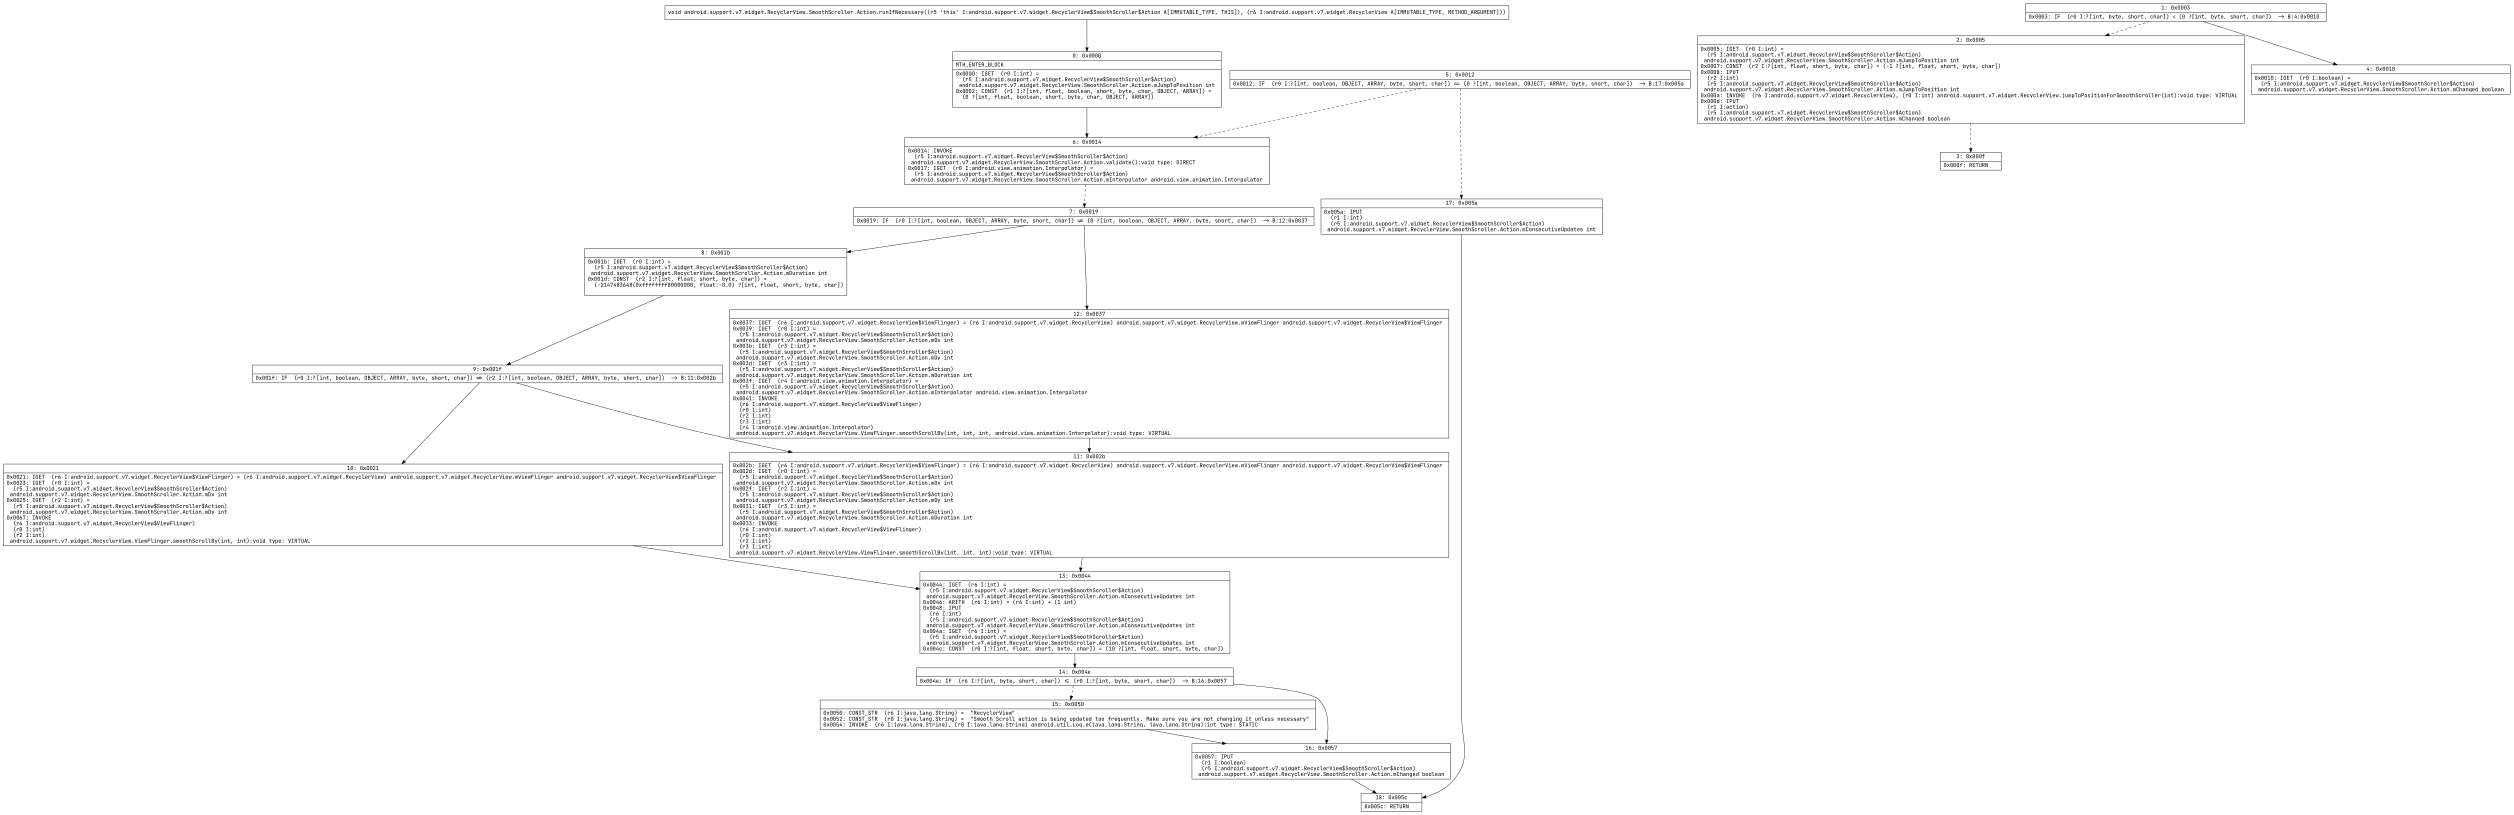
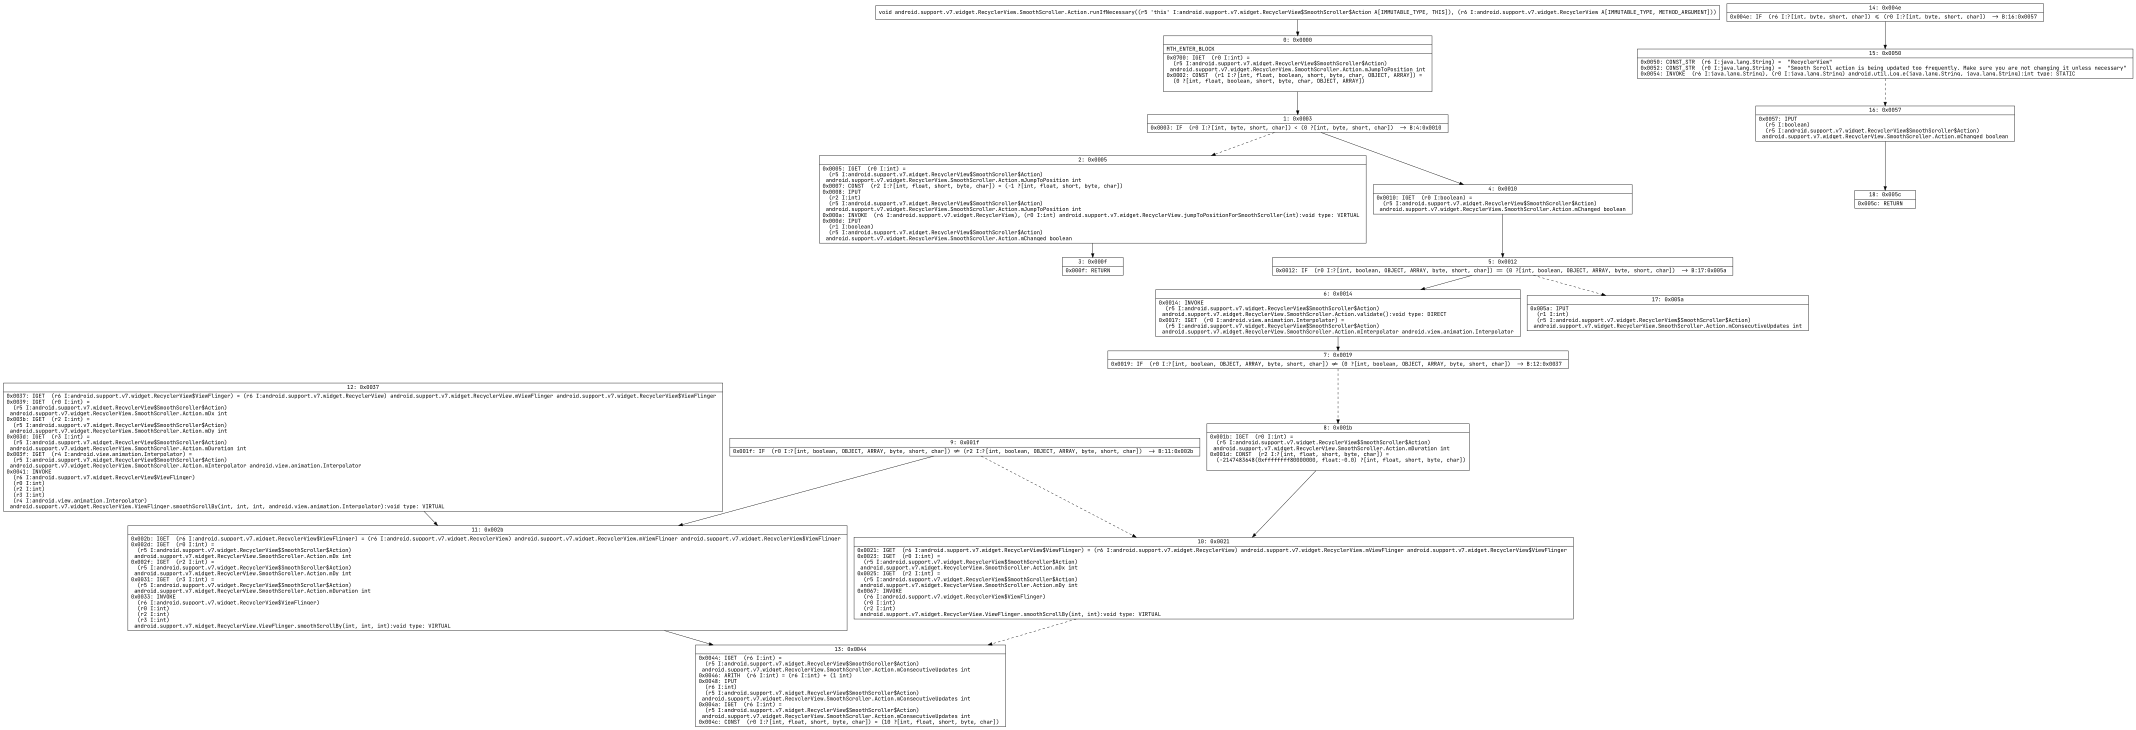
node "0: 0x0000": text "0x0000: IGET  (r0 I:int) =" -> "0x0700: IGET  (r0 I:int) ="
node "2: 0x0005": text "(r1 I:action)" -> "(r1 I:boolean)"
edge "5: 0x0012" -> "6: 0x0014": style dashed -> solid
edge "0: 0x0000" -> "6: 0x0014": now "0: 0x0000" -> "1: 0x0003"
edge "2: 0x0005" -> "3: 0x000f": style dashed -> solid
edge "6: 0x0014" -> "7: 0x0019": style dashed -> solid
edge "4: 0x0010" -> "5: 0x0012": added
edge "7: 0x0019" -> "8: 0x001b": style solid -> dashed
edge "7: 0x0019" -> "12: 0x0037": removed
edge "8: 0x001b" -> "9: 0x001f": now "8: 0x001b" -> "10: 0x0021"
node "12: 0x0037": text "0x003b: IGET  (r3 I:int) =" -> "0x003b: IGET  (r2 I:int) ="
edge "9: 0x001f" -> "10: 0x0021": style solid -> dashed
edge "17: 0x005a" -> "18: 0x005c": removed
edge "10: 0x0021" -> "13: 0x0044": style solid -> dashed
edge "13: 0x0044" -> "14: 0x004e": removed
edge "14: 0x004e" -> "15: 0x0050": style dashed -> solid
edge "14: 0x004e" -> "16: 0x0057": removed
edge "15: 0x0050" -> "16: 0x0057": style solid -> dashed
node "16: 0x0057": text "(r1 I:boolean)" -> "(r5 I:boolean)"
node "18: 0x005c": text "8x005c: RETURN" -> "0x005c: RETURN"
